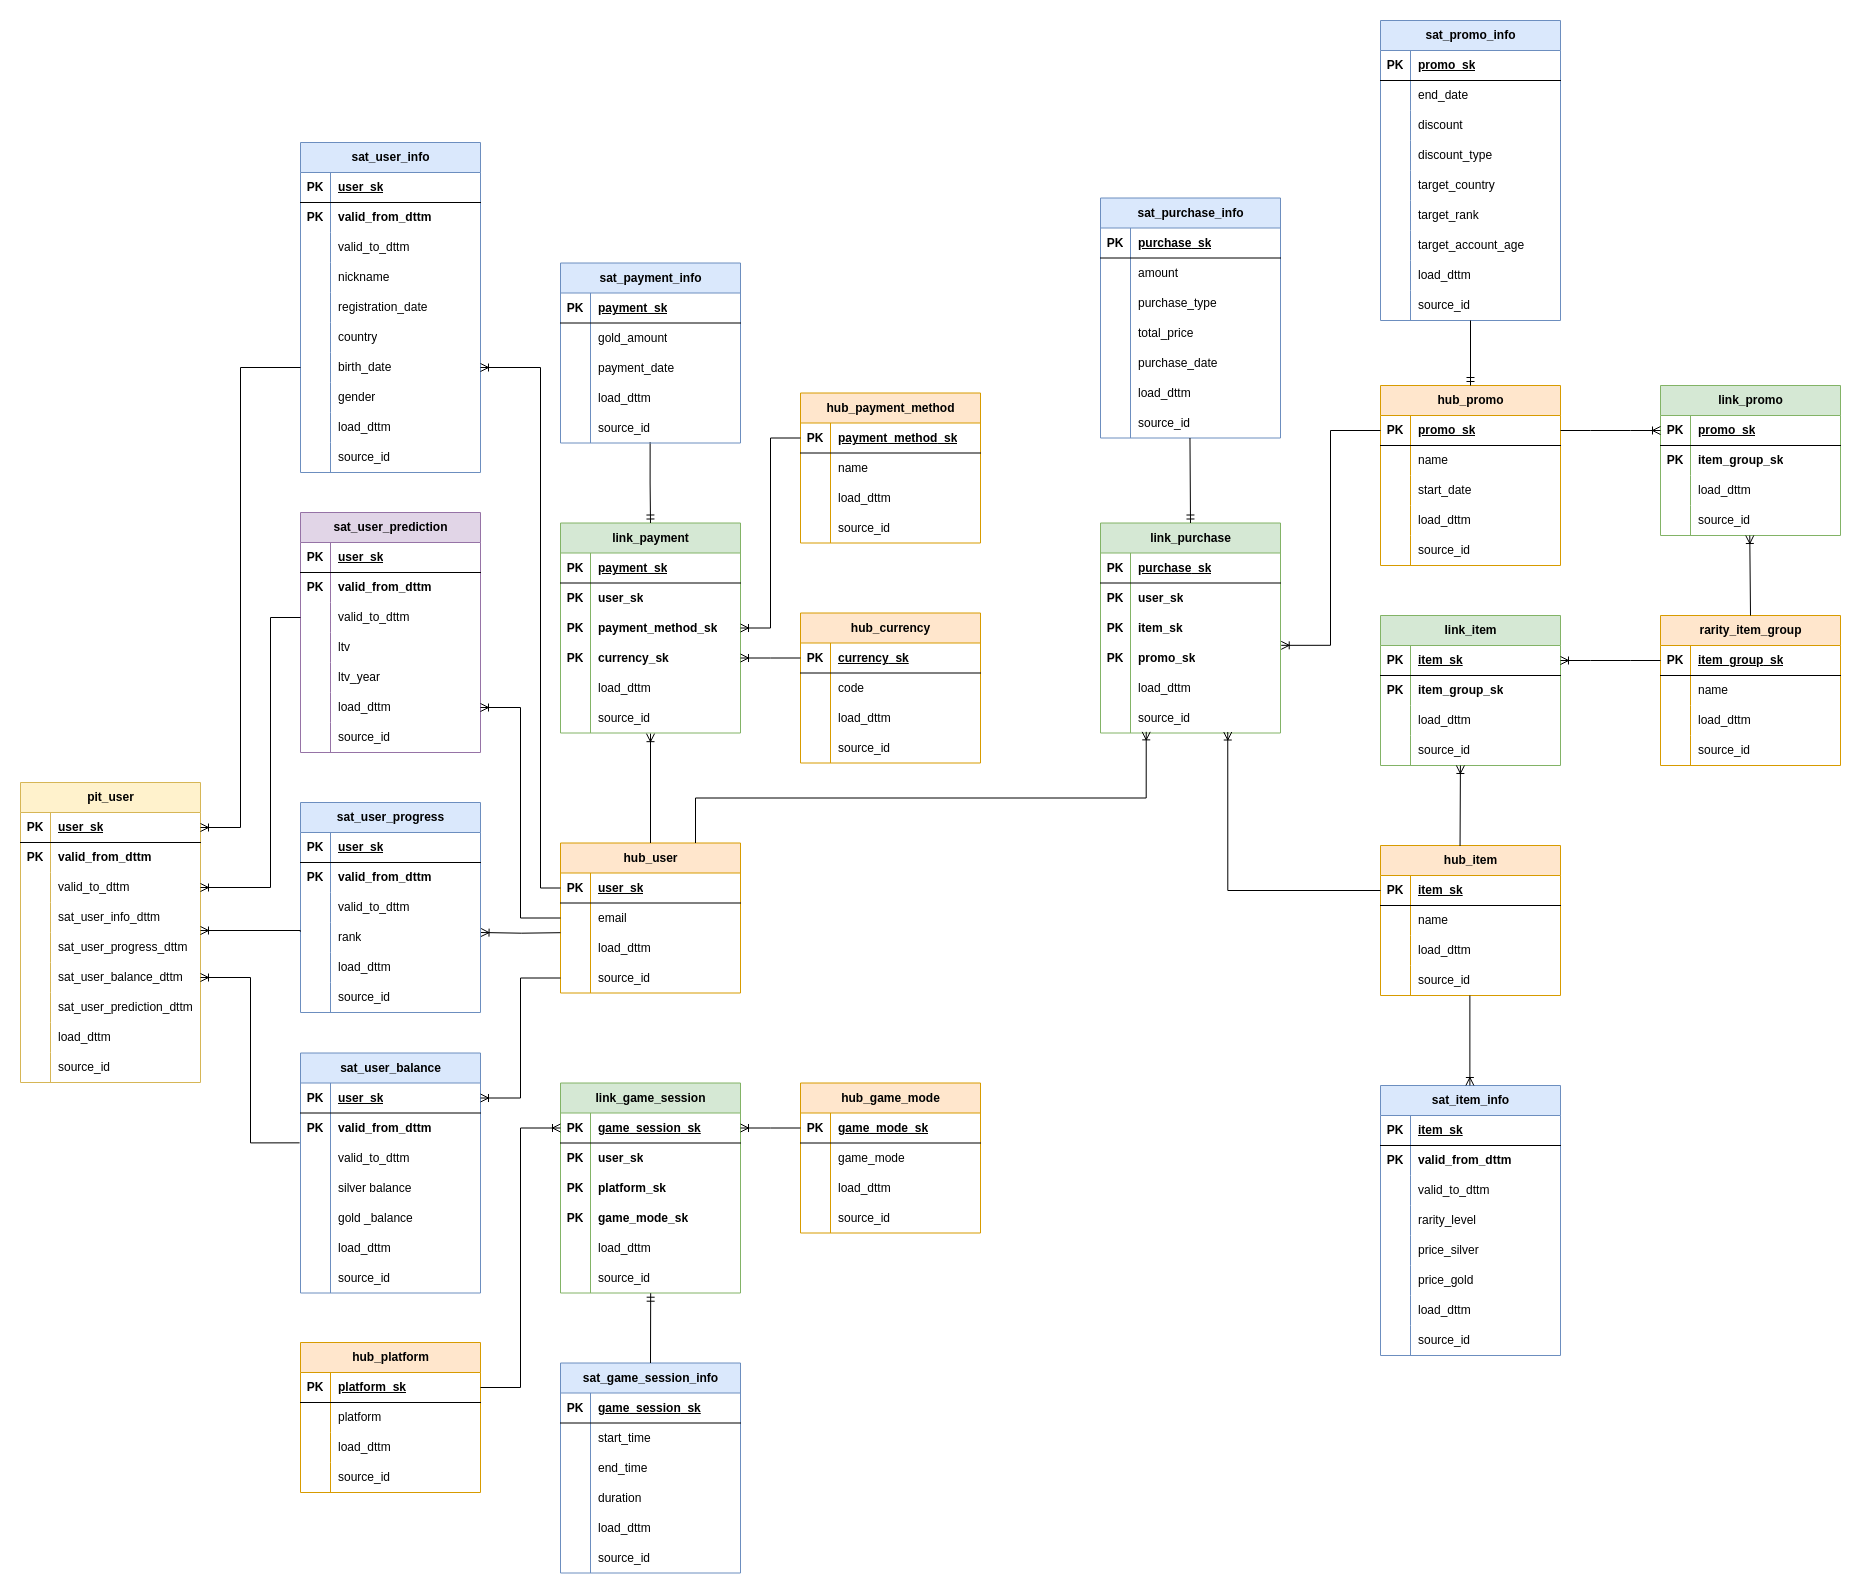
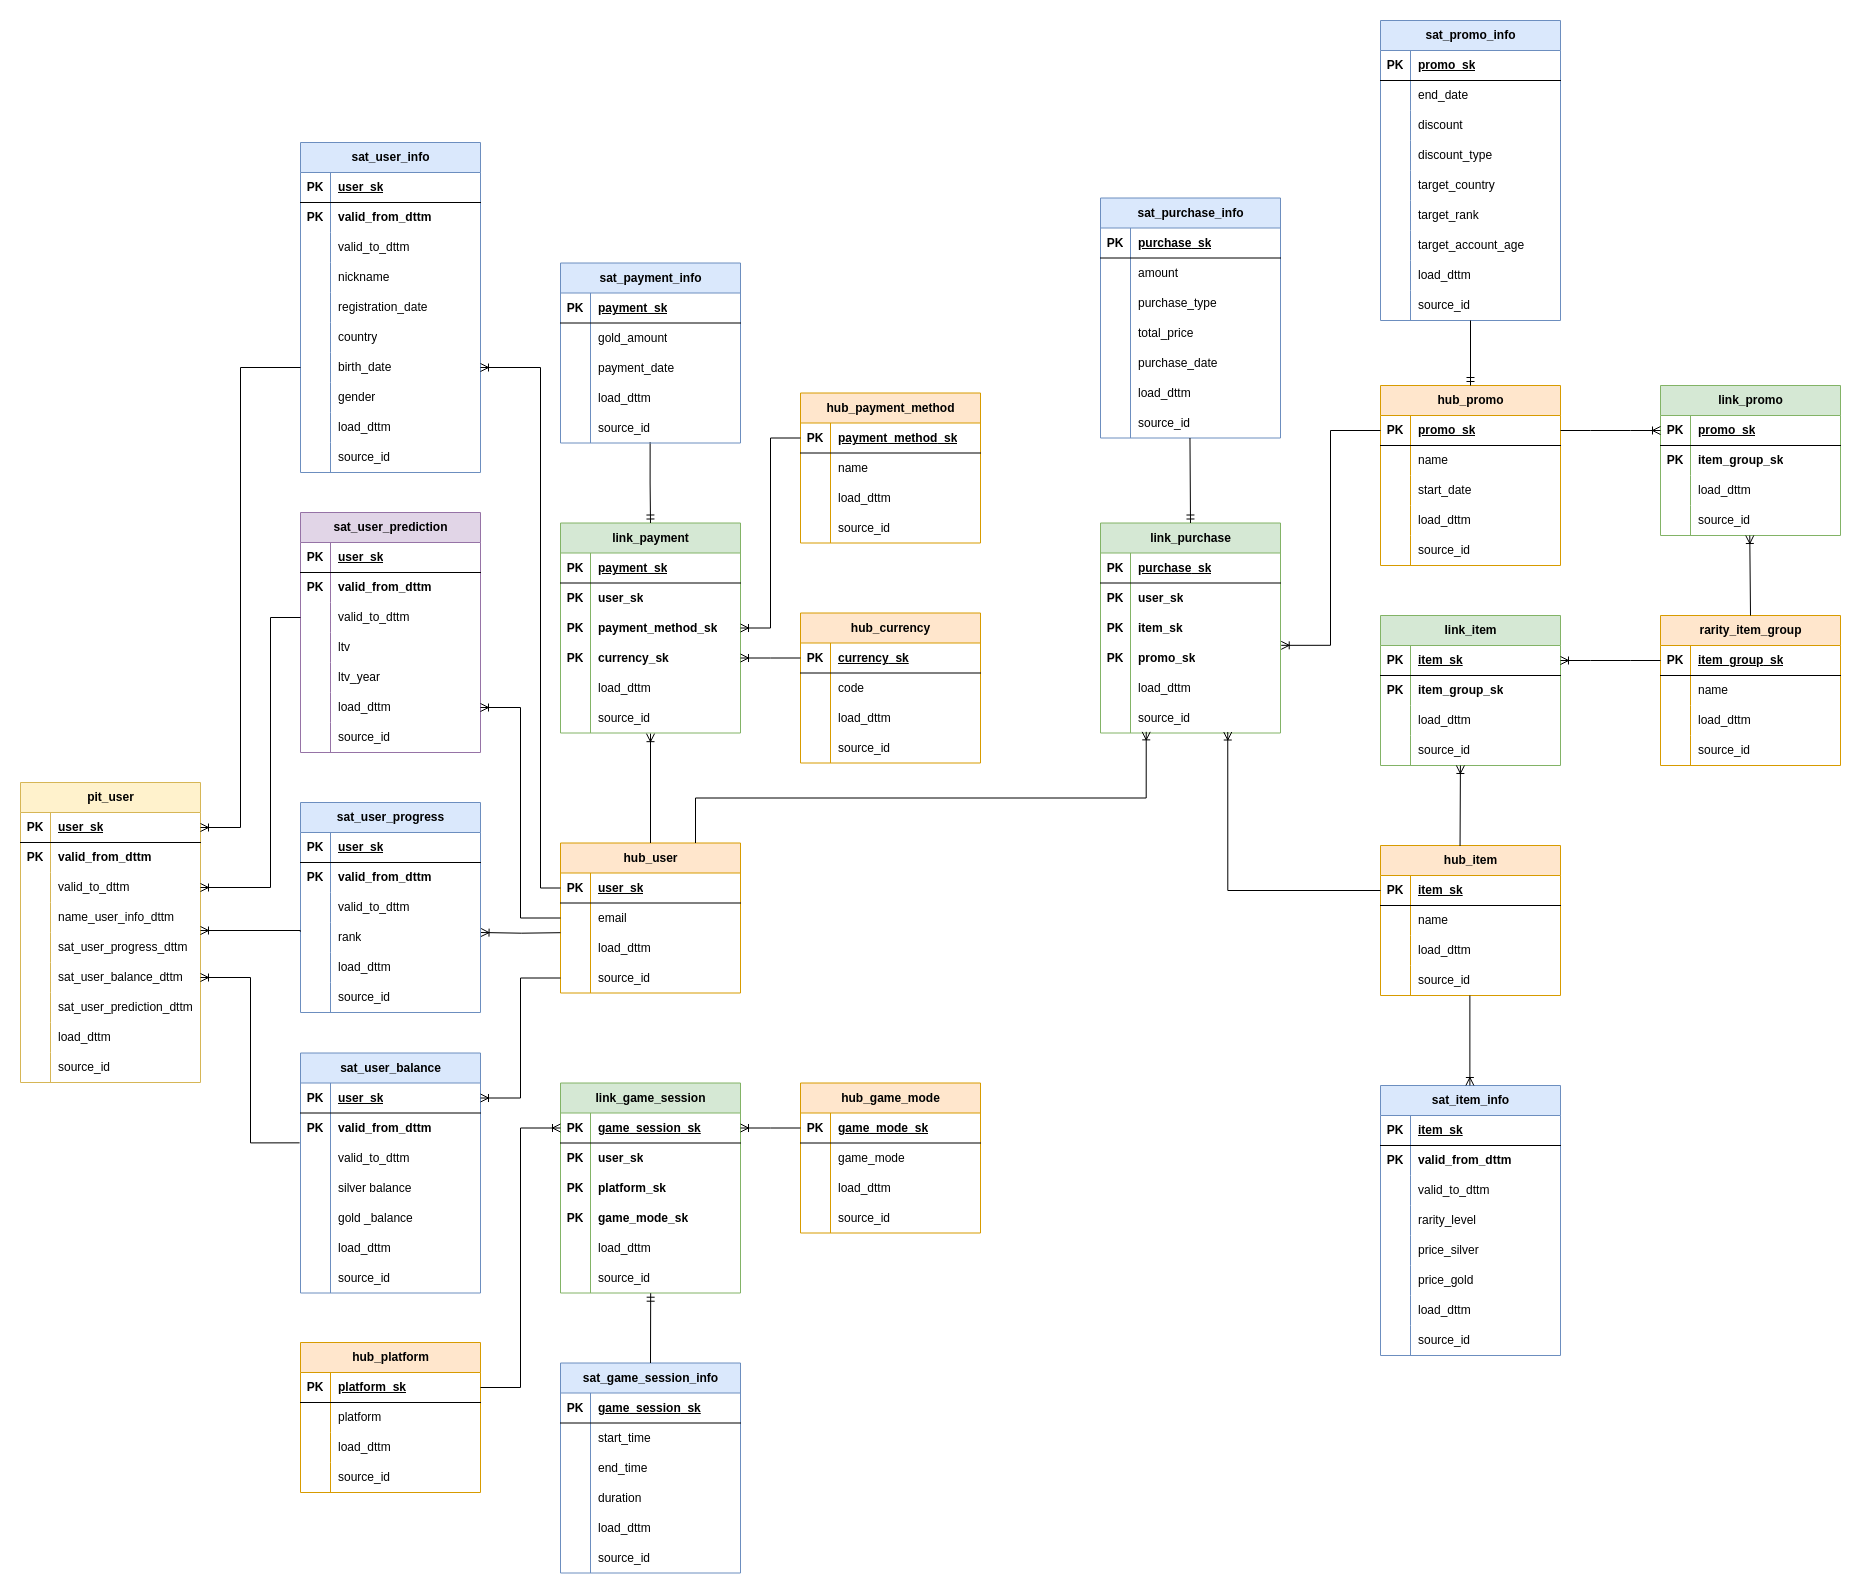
node "sat_user_info_dttm": label "sat_user_info_dttm" -> "name_user_info_dttm"
